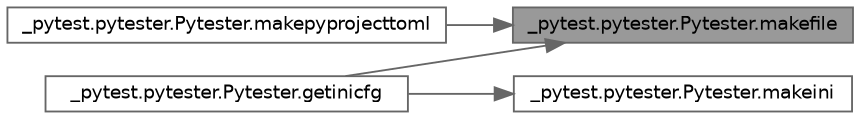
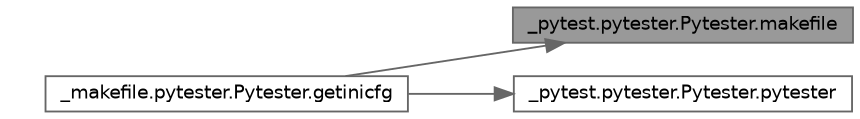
node "_pytest.pytester.Pytester.makepyprojecttoml": removed
node "_pytest.pytester.Pytester.getinicfg": label "_pytest.pytester.Pytester.getinicfg" -> "_makefile.pytester.Pytester.getinicfg"
node "_pytest.pytester.Pytester.makeini": label "_pytest.pytester.Pytester.makeini" -> "_pytest.pytester.Pytester.pytester"
